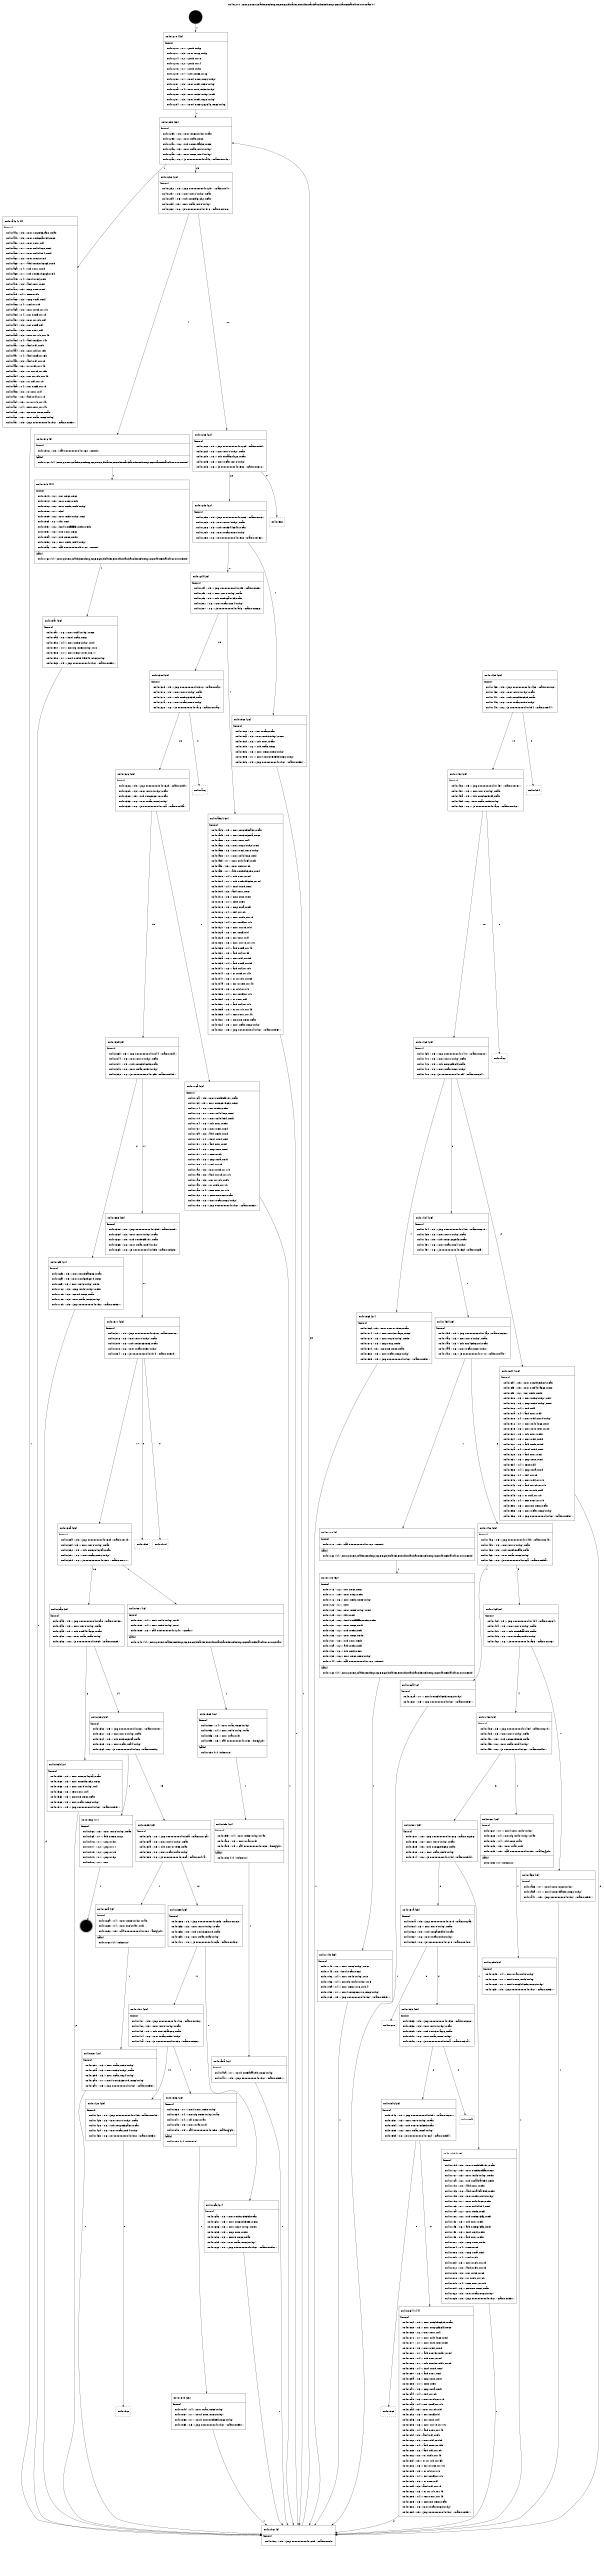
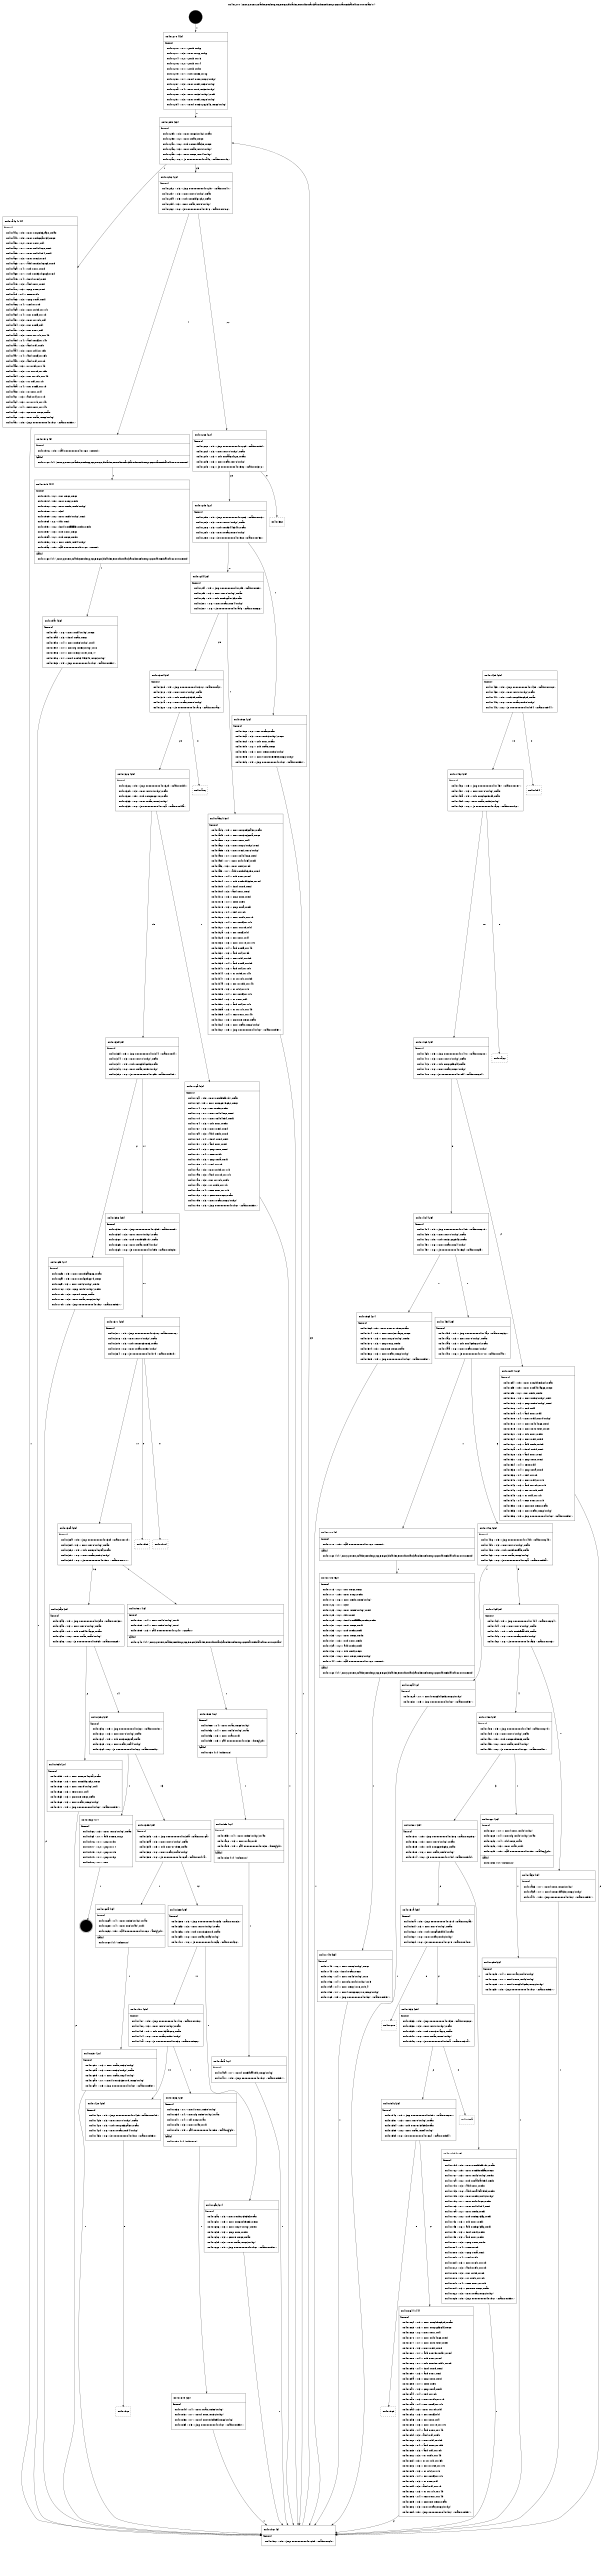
edge "0x40146b [25]" -> "0x40156f [27]": now "0x401484 [25]" -> "0x40156f [27]"
